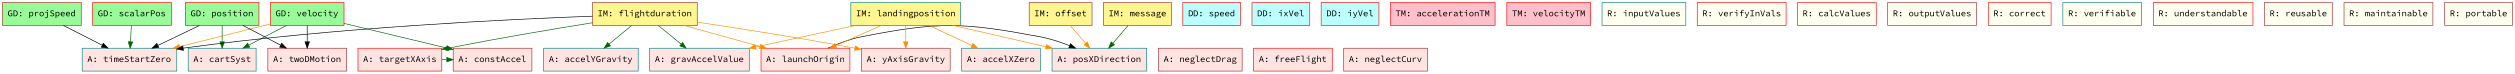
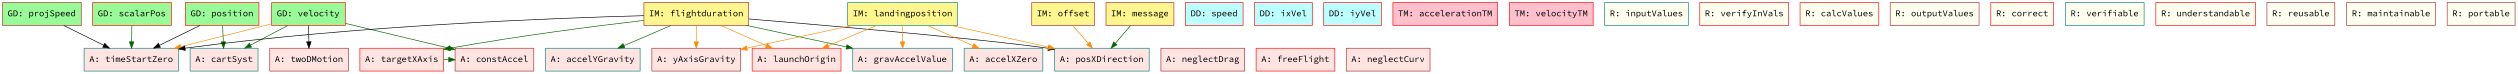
edge "A: launchOrigin" -> "A: posXDirection": now "IM: flightduration" -> "A: posXDirection"
edge "GD: position" -> "A: twoDMotion": removed
